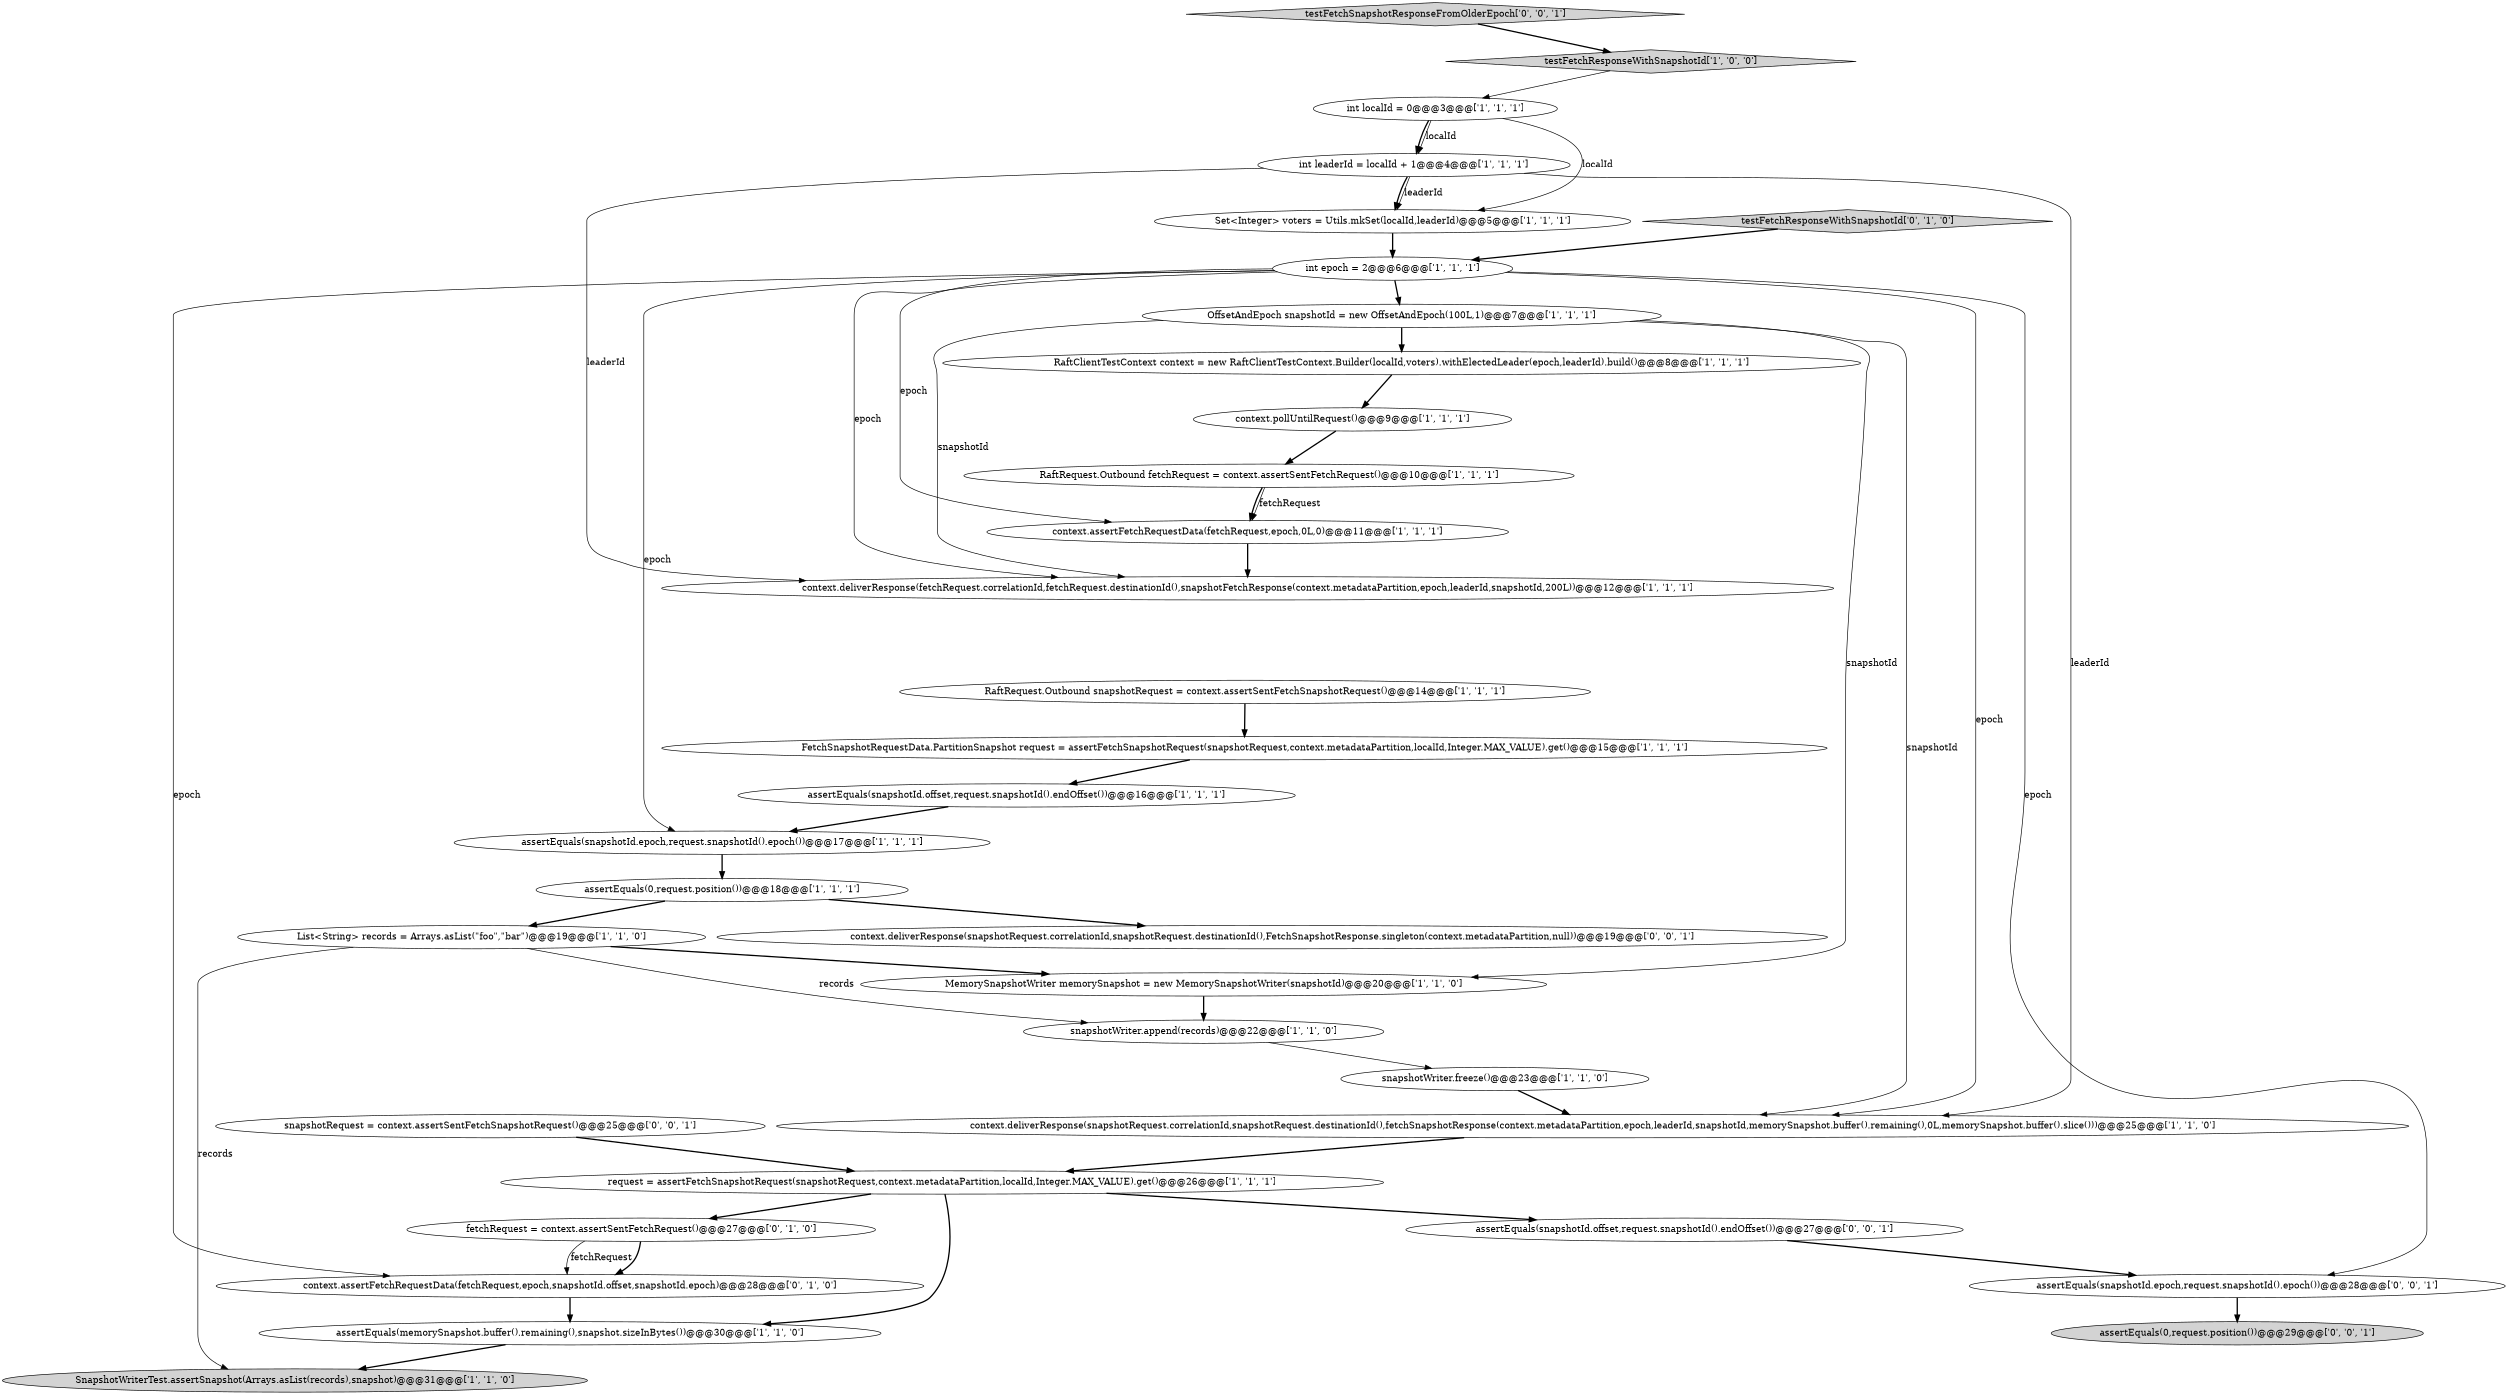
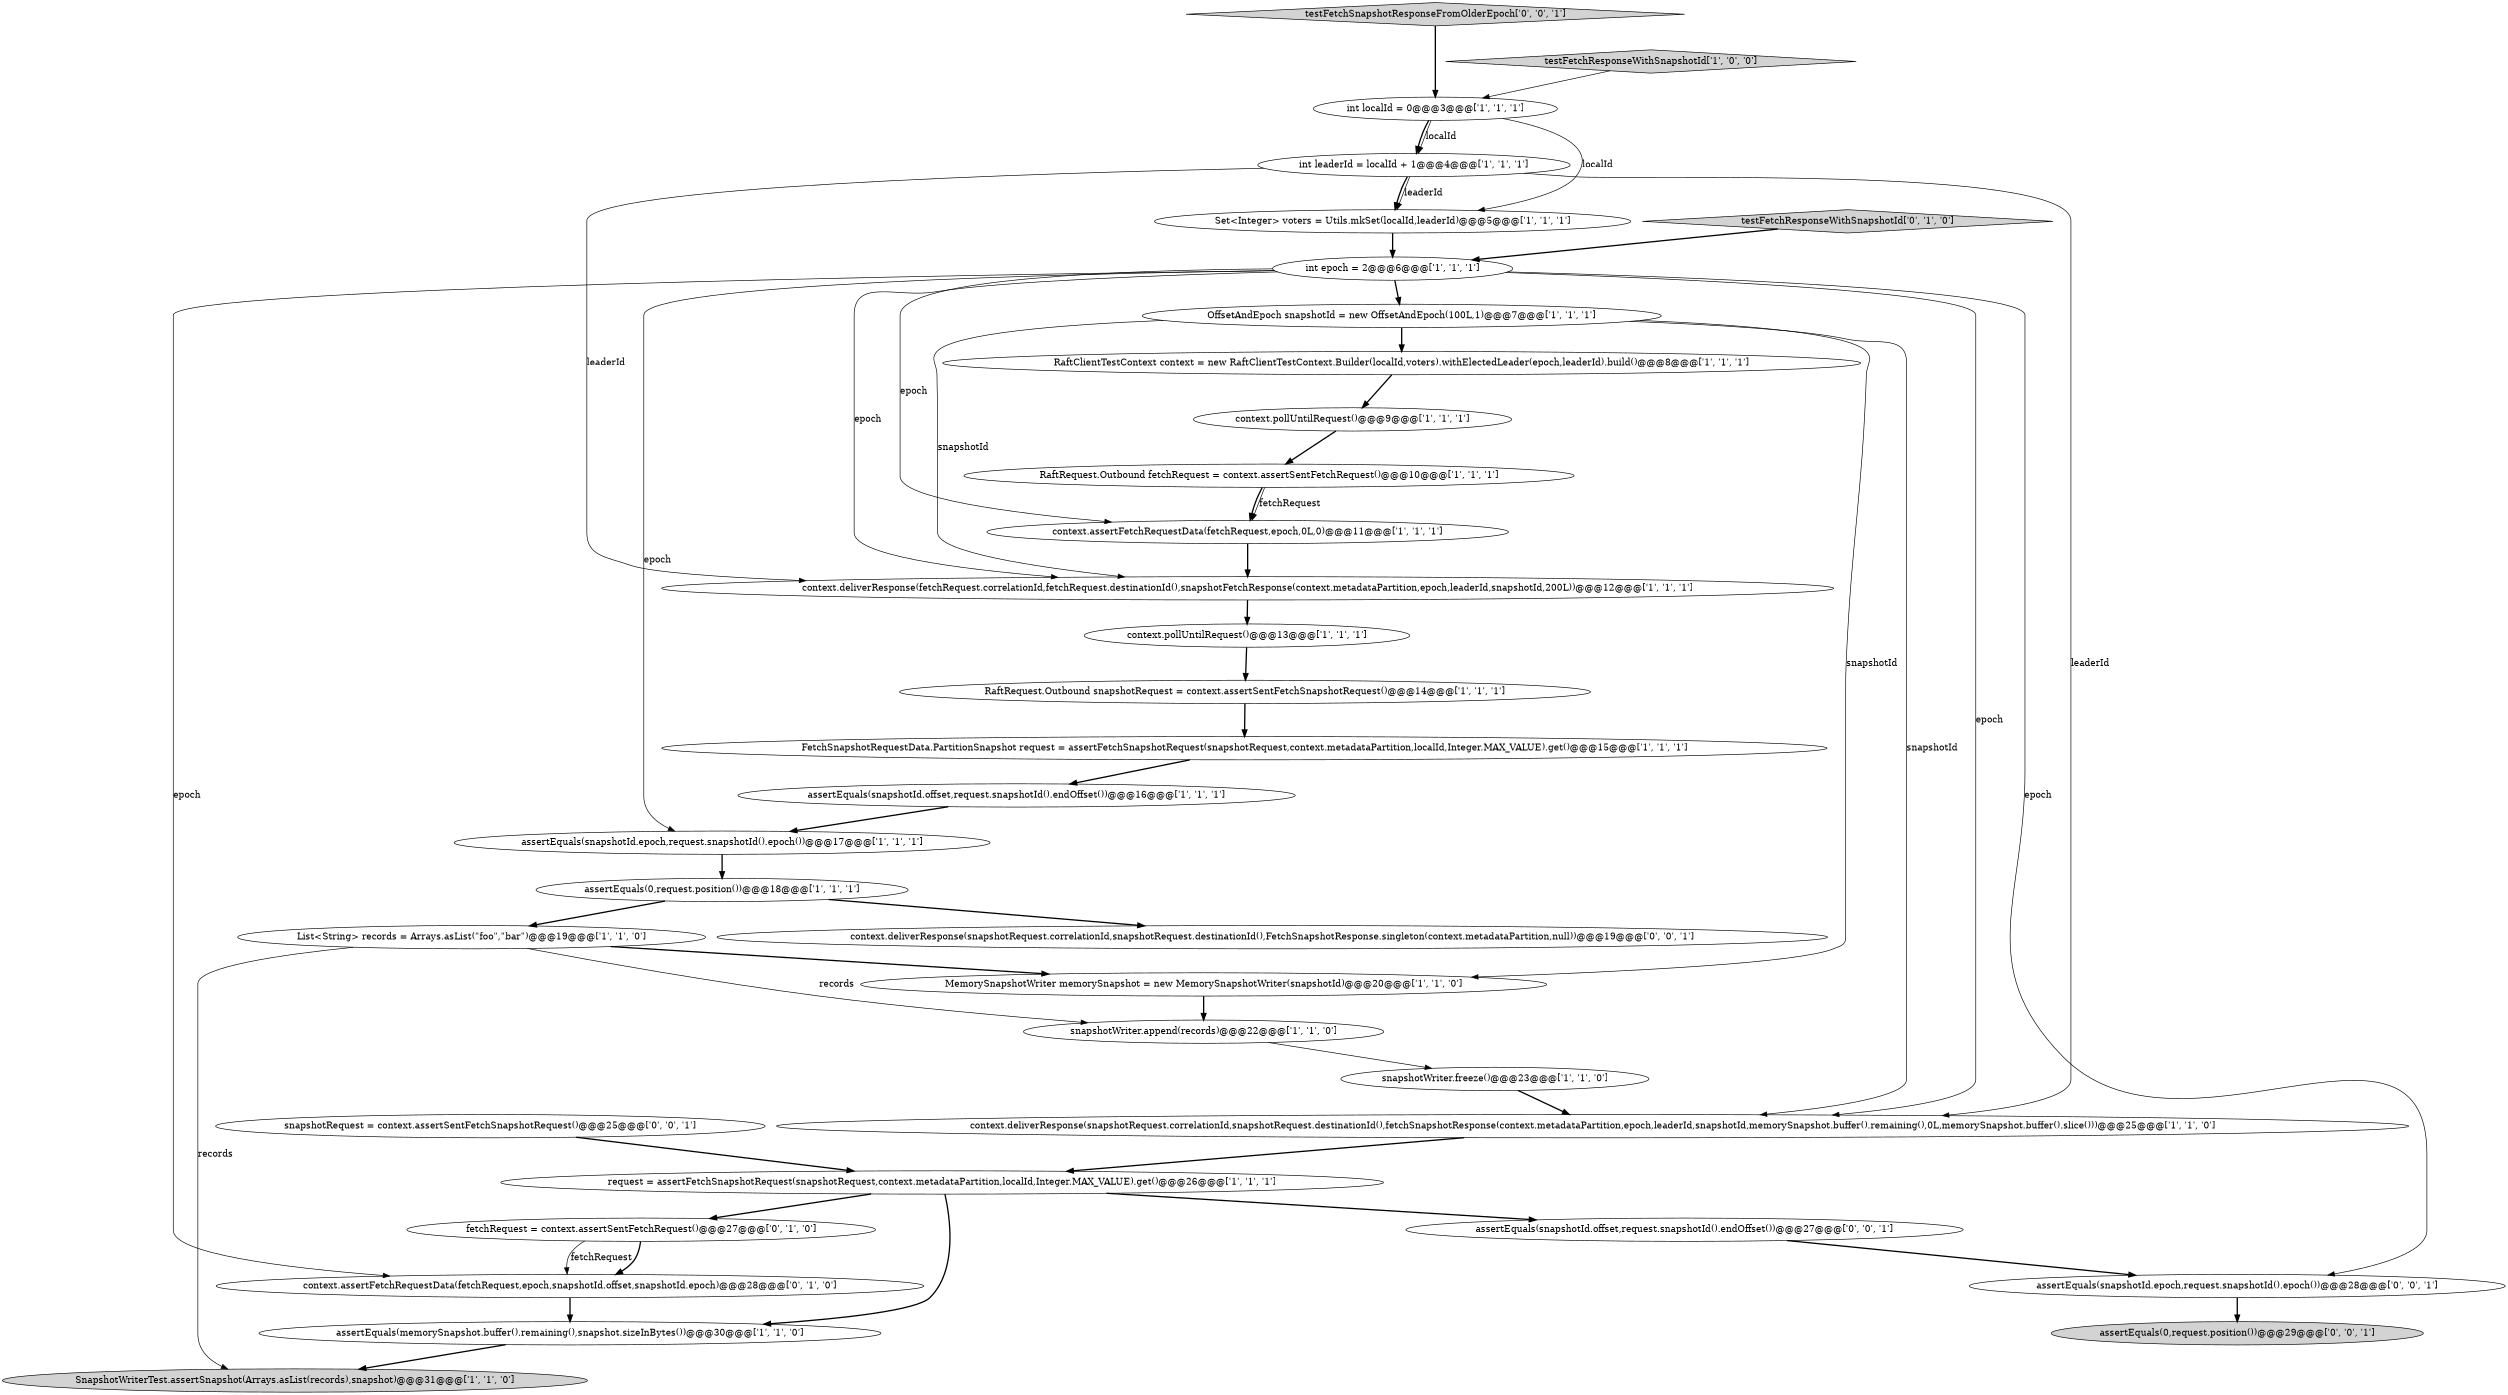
edge "testFetchSnapshotResponseFromOlderEpoch['0', '0', '1']" -> "testFetchResponseWithSnapshotId['1', '0', '0']": now "testFetchSnapshotResponseFromOlderEpoch['0', '0', '1']" -> "int localId = 0@@@3@@@['1', '1', '1']"
node "context.pollUntilRequest()@@@13@@@['1', '1', '1']": added
